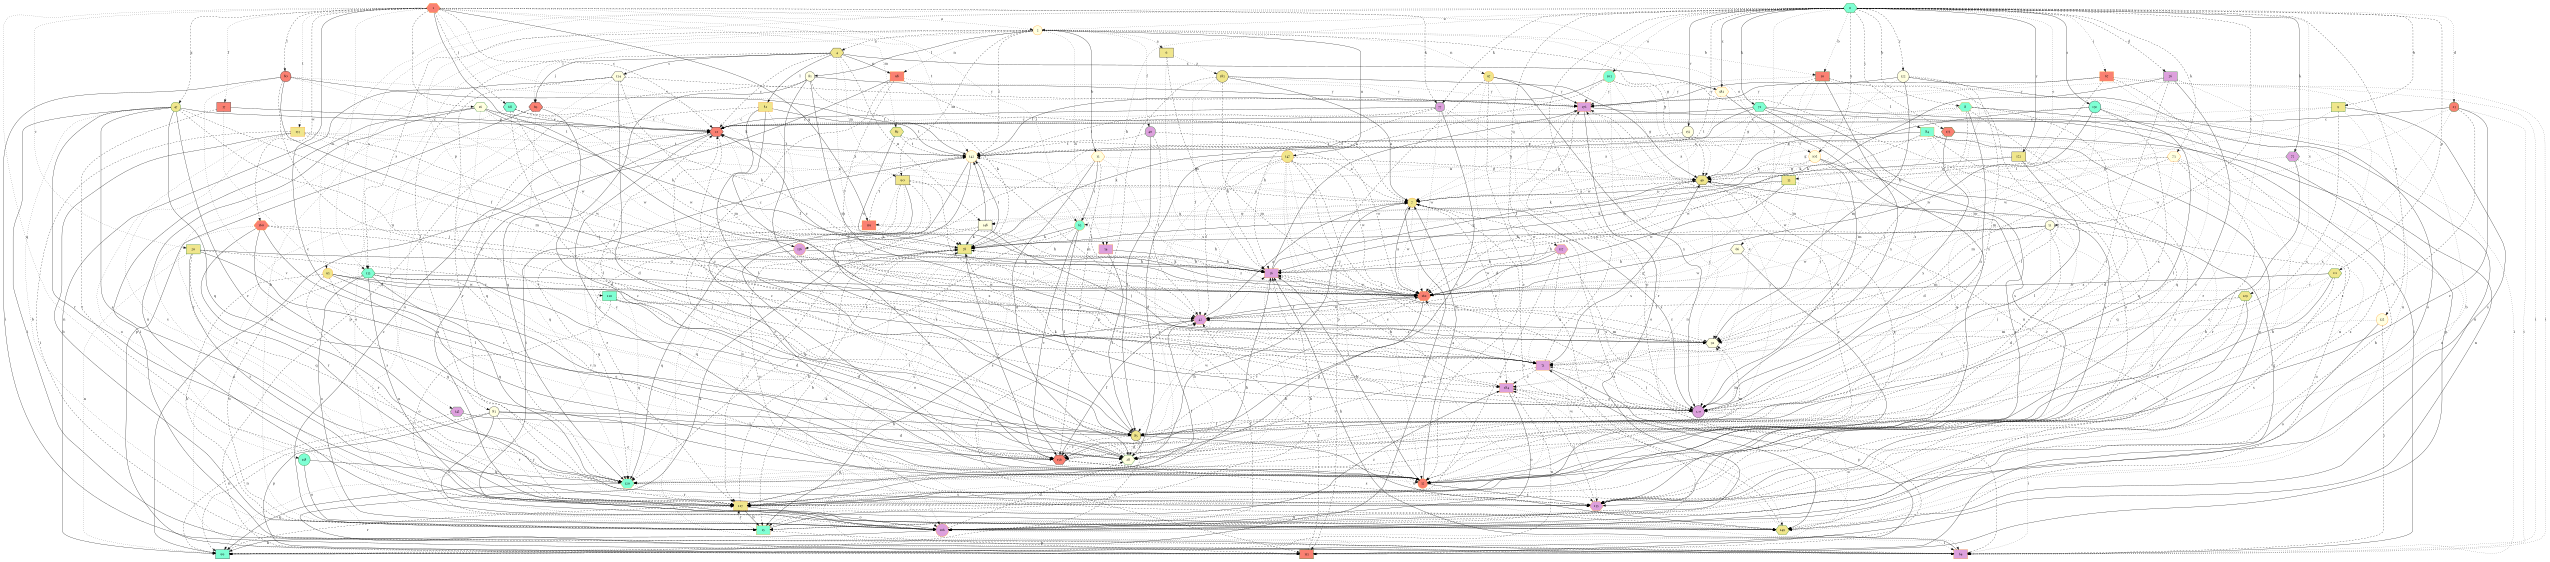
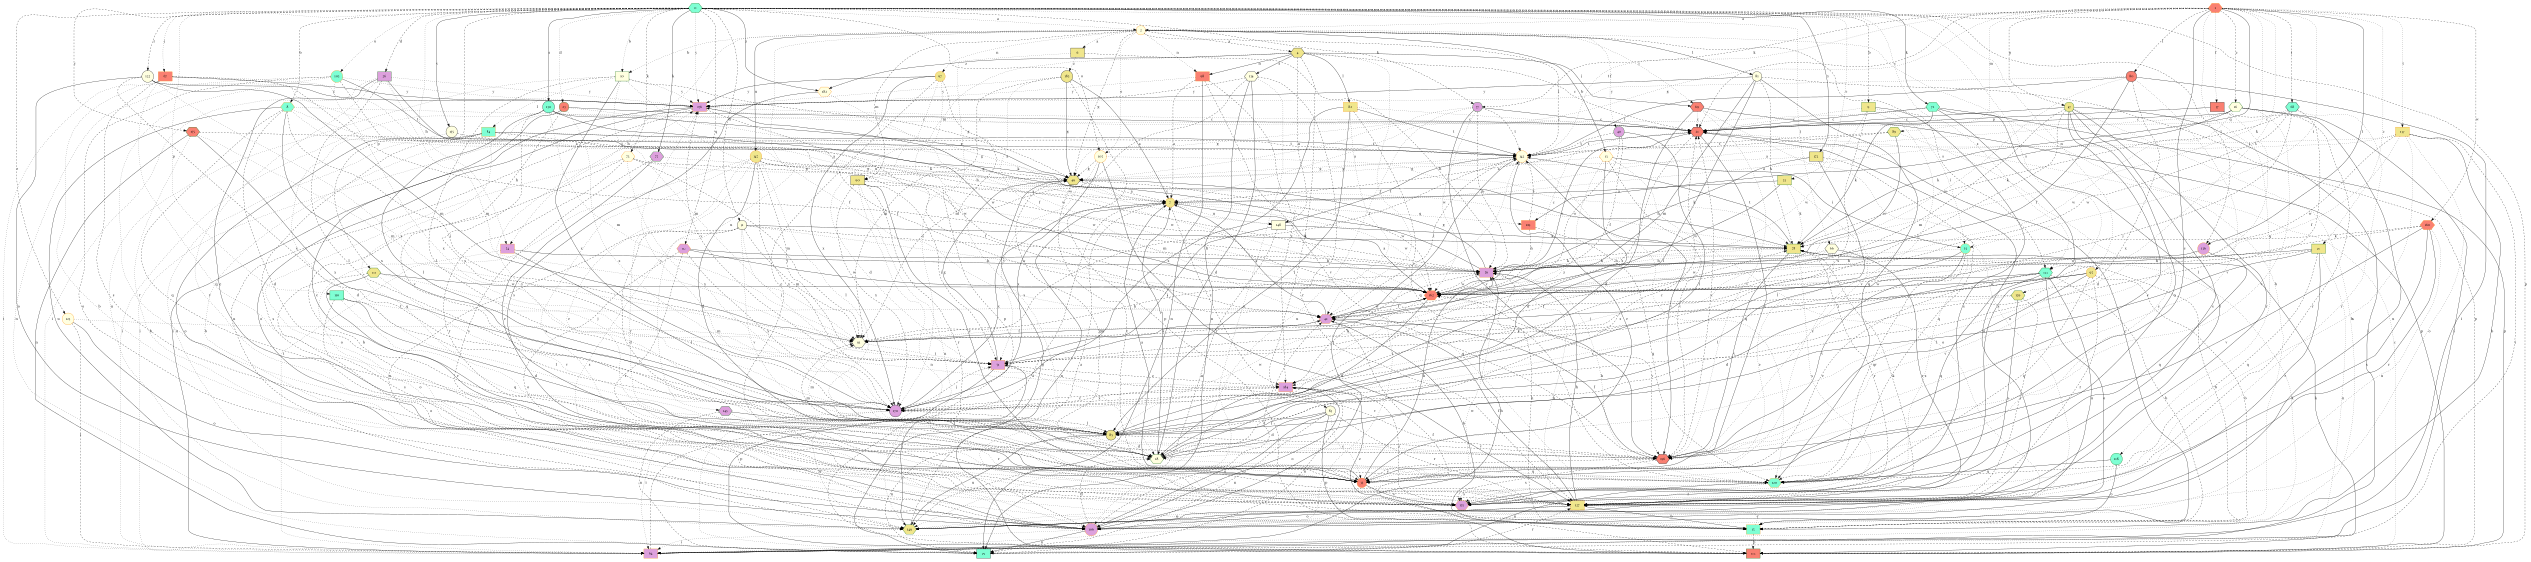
node "10": fillcolor salmon -> lightyellow
edge "63" -> "78": removed, label "k"
